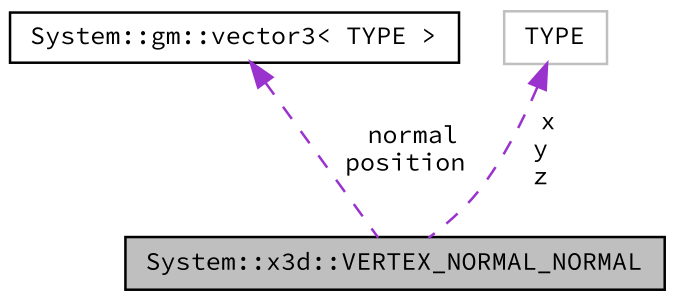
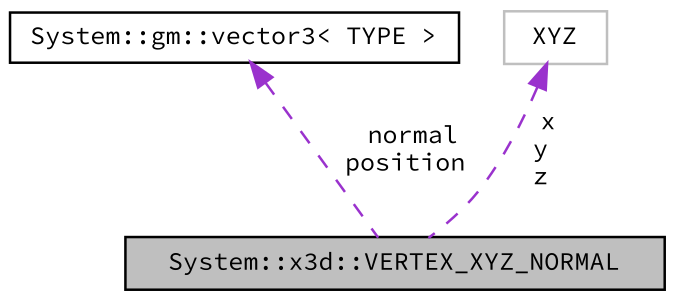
node "TYPE": label "TYPE" -> "XYZ"
node "System::x3d::VERTEX_NORMAL_NORMAL": label "System::x3d::VERTEX_NORMAL_NORMAL" -> "System::x3d::VERTEX_XYZ_NORMAL"
